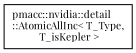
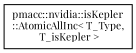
node "pmacc::nvidia::detail ::AtomicAllInc< T_Type, T_isKepler >": label "pmacc::nvidia::detail ::AtomicAllInc< T_Type, T_isKepler >" -> "pmacc::nvidia::isKepler ::AtomicAllInc< T_Type, T_isKepler >"
